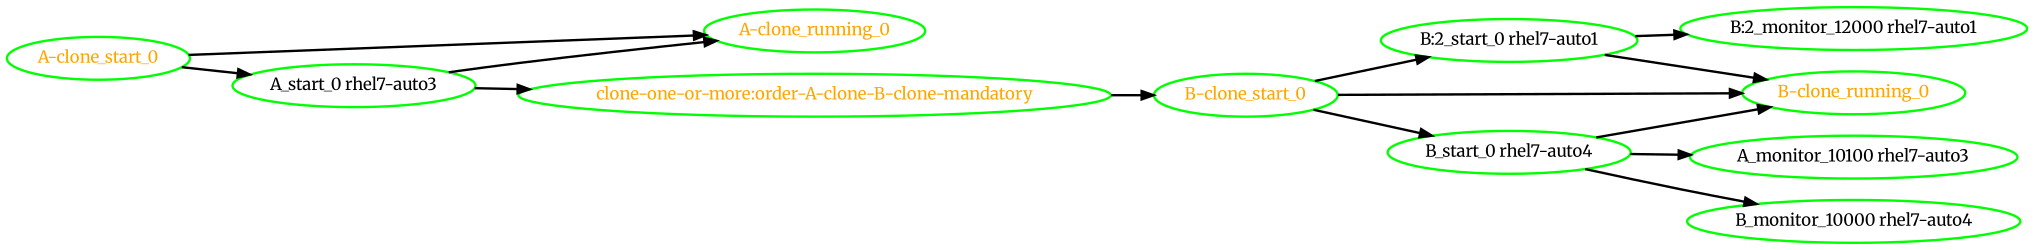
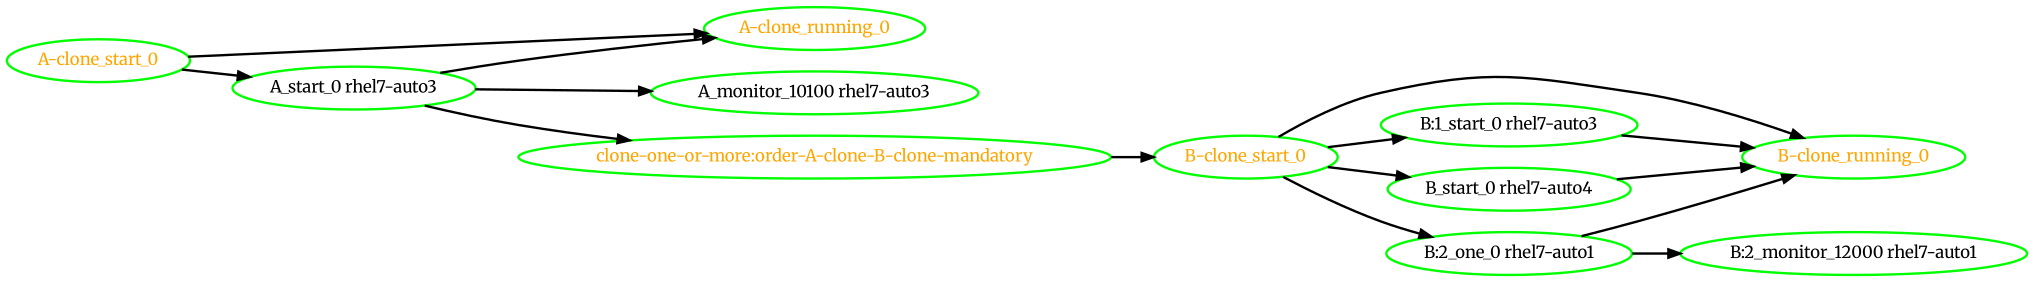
node "B:2_start_0 rhel7-auto1": label "B:2_start_0 rhel7-auto1" -> "B:2_one_0 rhel7-auto1"
node "B:1_start_0 rhel7-auto3": added
edge "B_start_0 rhel7-auto4" -> "A_monitor_10100 rhel7-auto3": now "A_start_0 rhel7-auto3" -> "A_monitor_10100 rhel7-auto3"
node "B_monitor_10000 rhel7-auto4": removed
